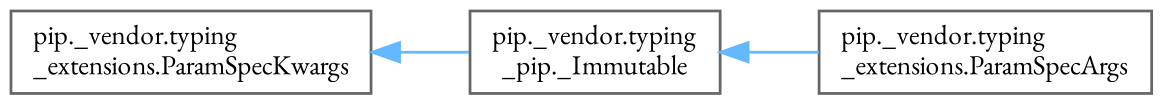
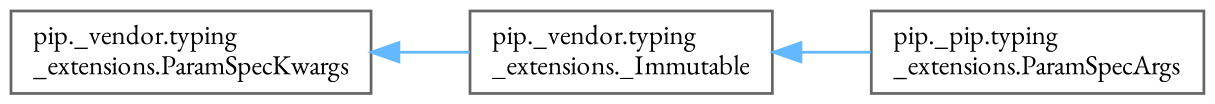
node "pip._vendor.typing _pip._Immutable": label "pip._vendor.typing _pip._Immutable" -> "pip._vendor.typing _extensions._Immutable"
node "pip._vendor.typing _extensions.ParamSpecArgs": label "pip._vendor.typing _extensions.ParamSpecArgs" -> "pip._pip.typing _extensions.ParamSpecArgs"
